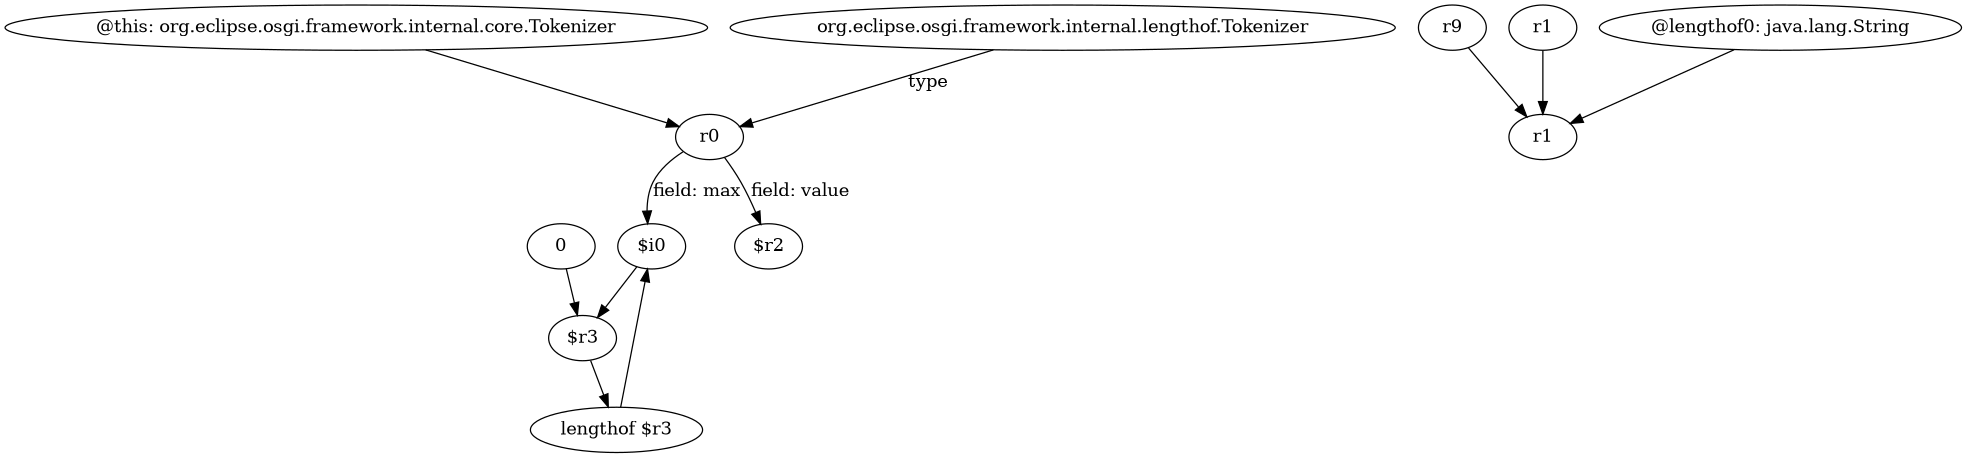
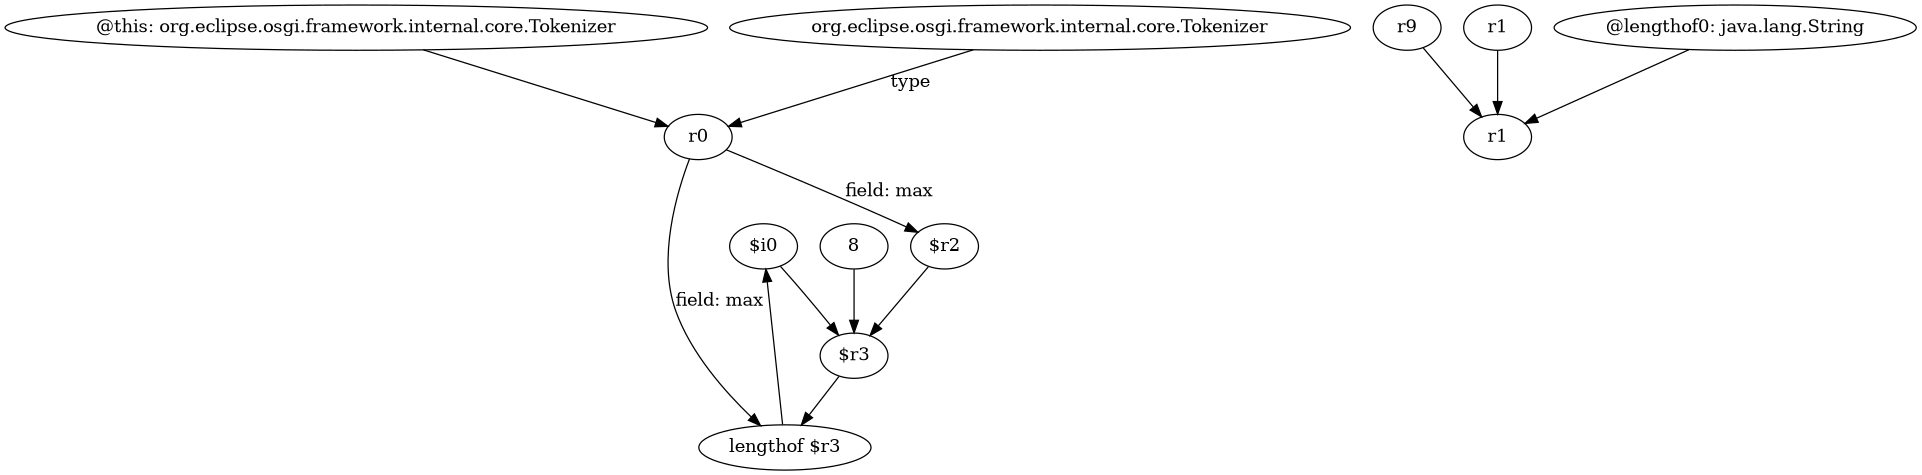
node "org.eclipse.osgi.framework.internal.lengthof.Tokenizer": label "org.eclipse.osgi.framework.internal.lengthof.Tokenizer" -> "org.eclipse.osgi.framework.internal.core.Tokenizer"
edge "r0" -> "$i0": now "r0" -> "lengthof $r3"
edge "r0" -> "$r2": label "field: value" -> "field: max"
node "0": label "0" -> "8"
edge "$r2" -> "$r3": added
